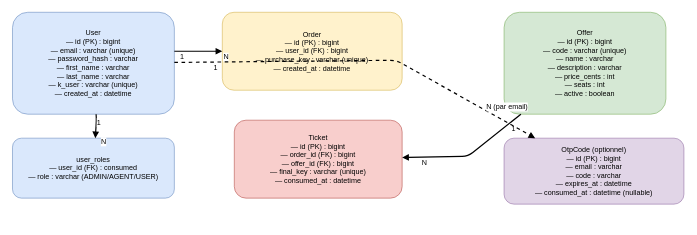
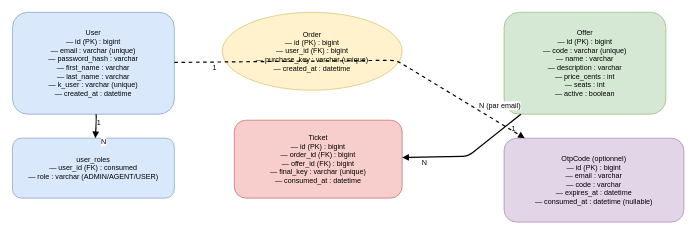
edge "User — id (PK) : bigint — email : varchar (unique) — password_hash : varchar — first_name : varchar — last_name : varchar — k_user : varchar (unique) — created_at : datetime" -> "Order — id (PK) : bigint — user_id (FK) : bigint — purchase_key : varchar (unique) — created_at : datetime": removed, labels "1", "N"
node "Order — id (PK) : bigint — user_id (FK) : bigint — purchase_key : varchar (unique) — created_at : datetime": shape rounded rectangle -> ellipse
node "OtpCode (optionnel) — id (PK) : bigint — email : varchar — code : varchar — expires_at : datetime — consumed_at : datetime (nullable)": size 180x66 -> 180x84
